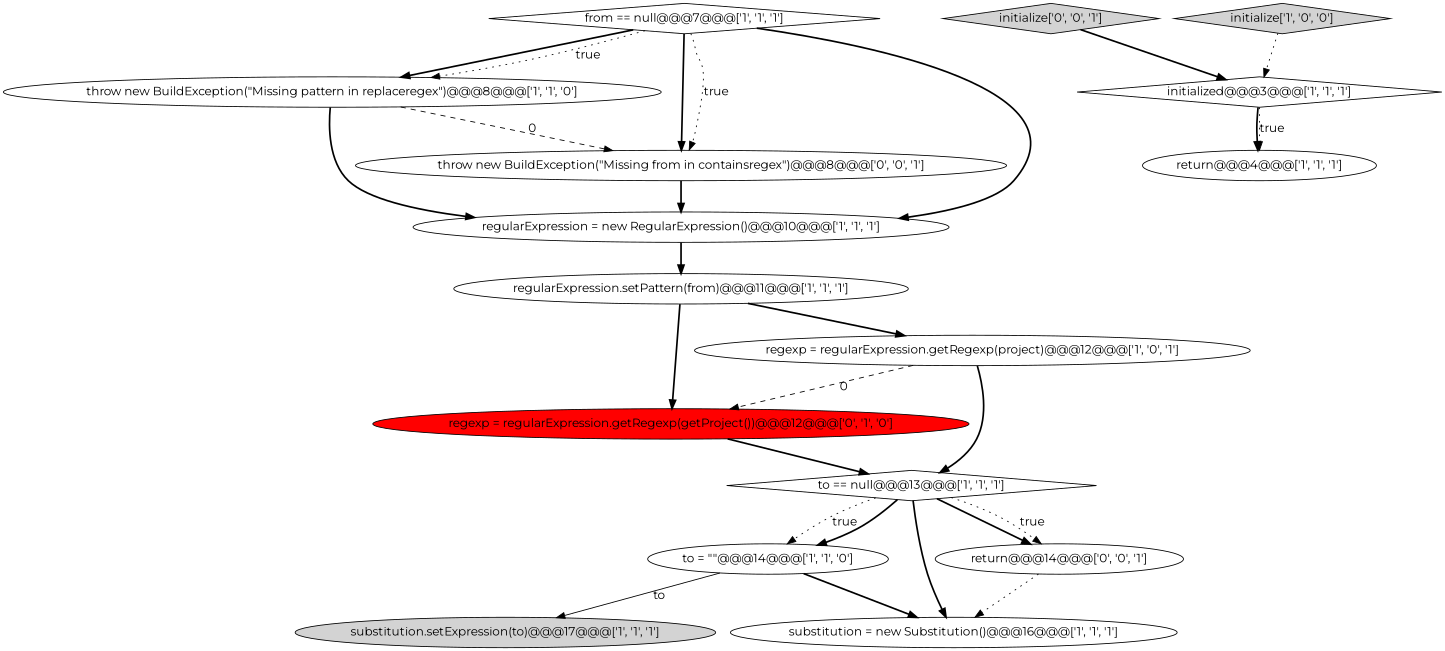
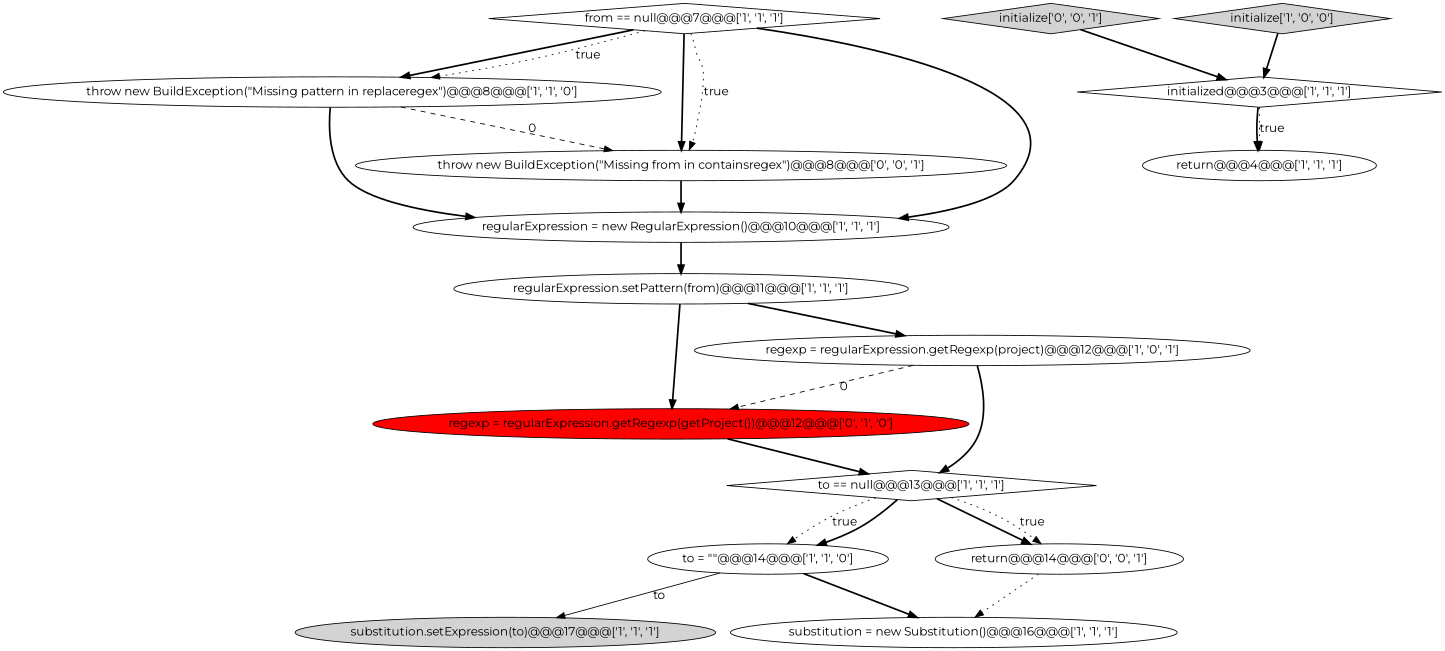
edge "initialize['1', '0', '0']" -> "initialized@@@3@@@['1', '1', '1']": style dotted -> bold
edge "to == null@@@13@@@['1', '1', '1']" -> "substitution = new Substitution()@@@16@@@['1', '1', '1']": removed
